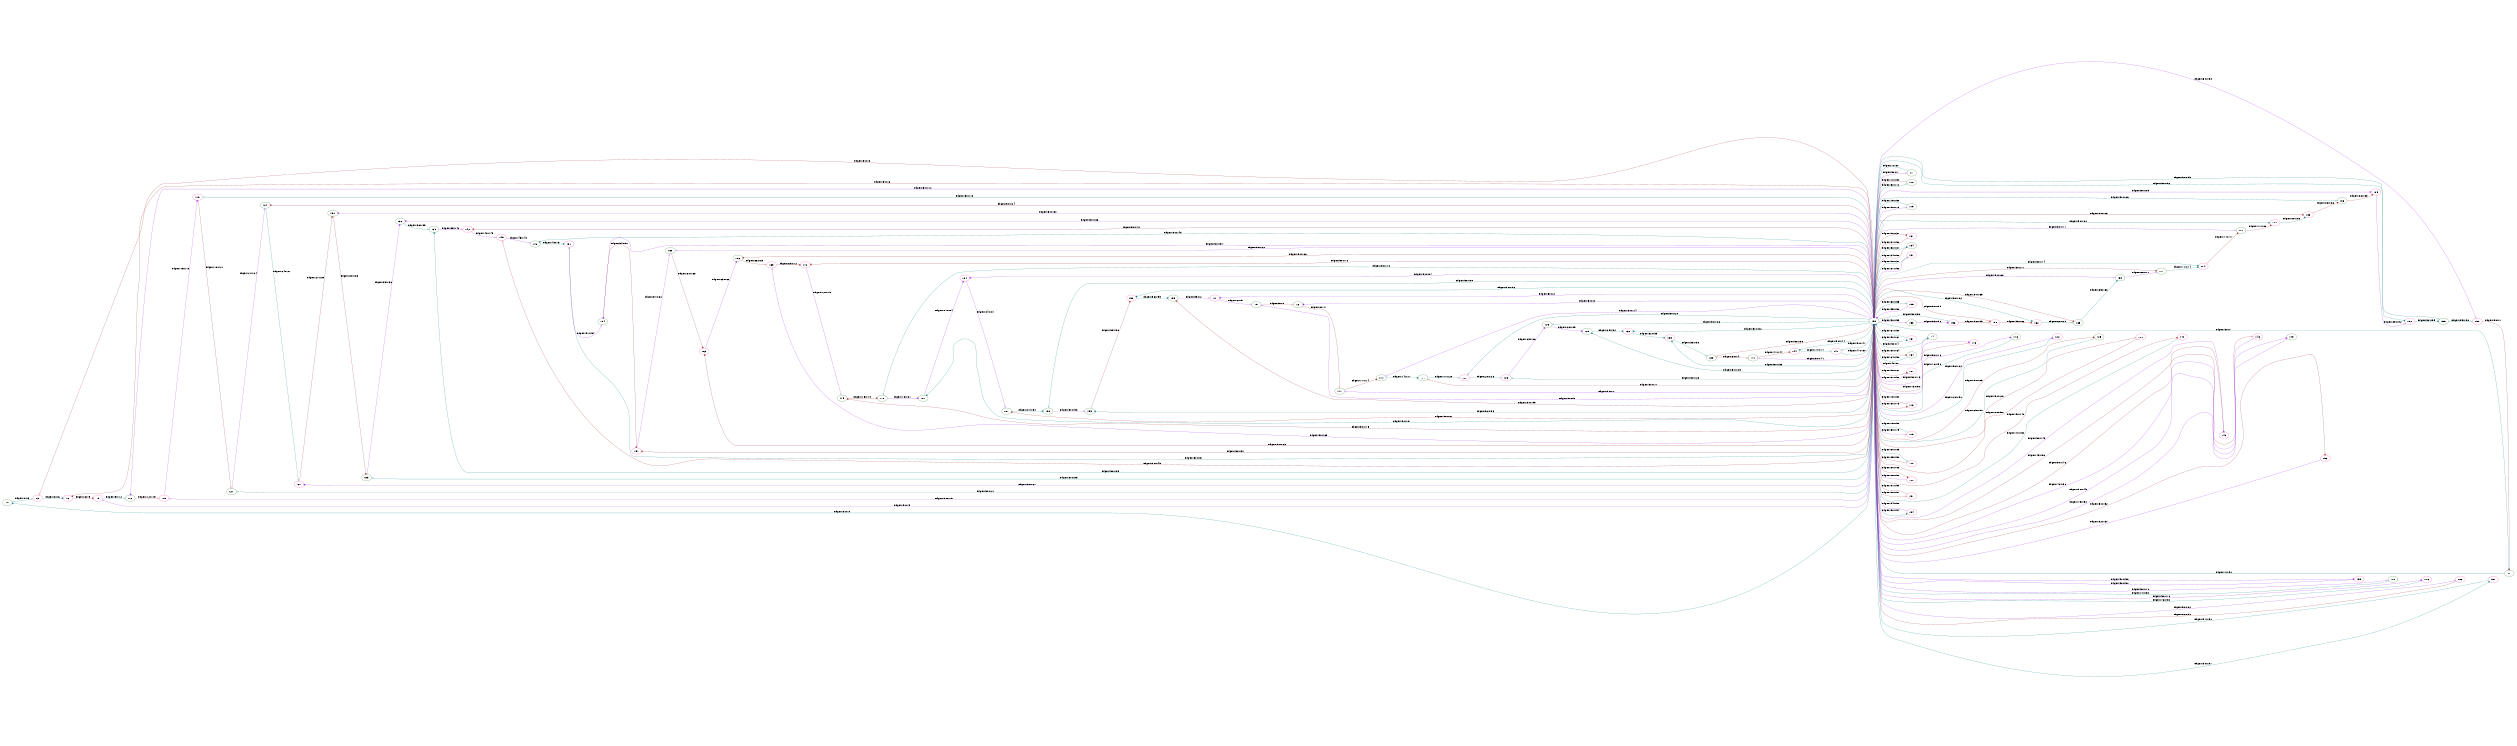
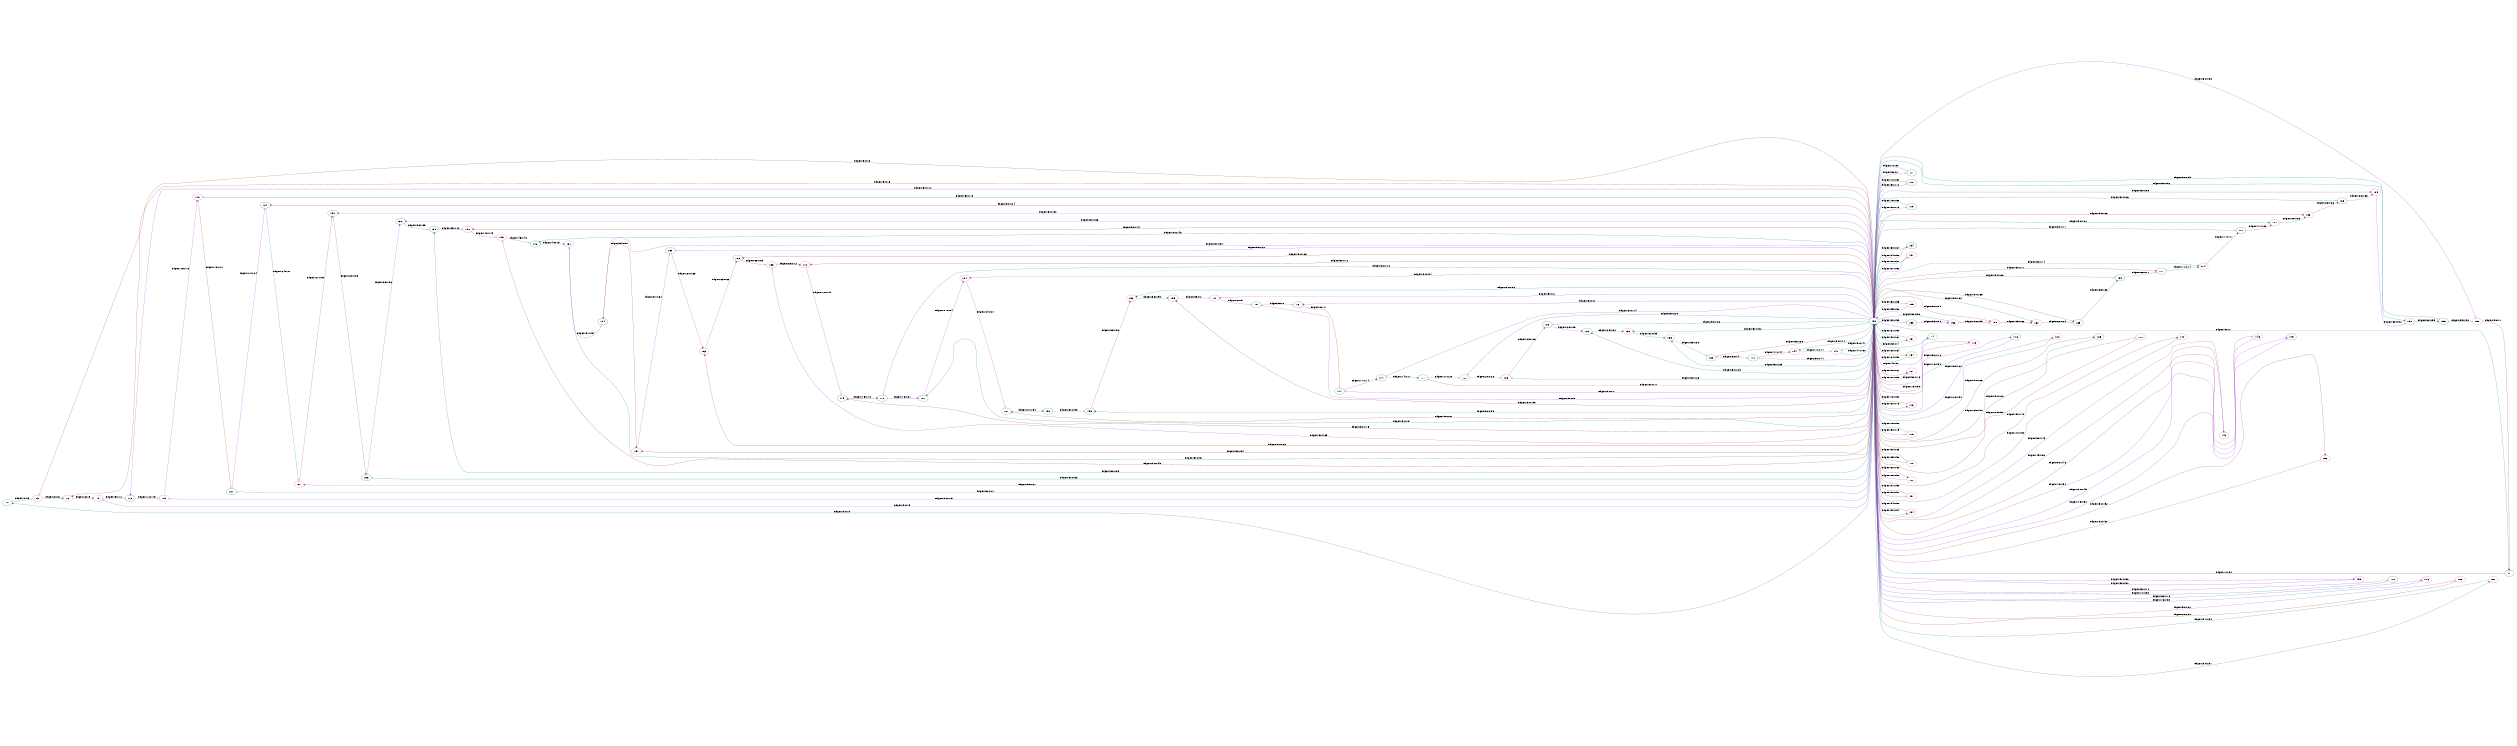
node "v31": removed
edge "v50" -> "v90": removed, label "edge_v50_v90"
